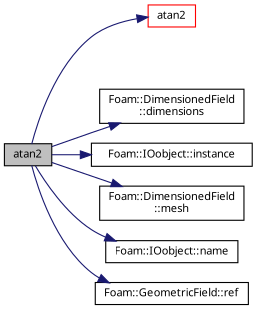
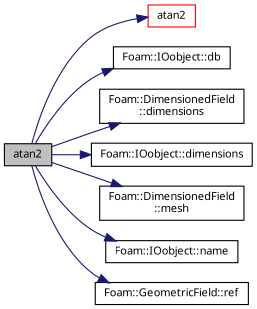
node "Foam::IOobject::db": added
node "Foam::IOobject::instance": label "Foam::IOobject::instance" -> "Foam::IOobject::dimensions"
